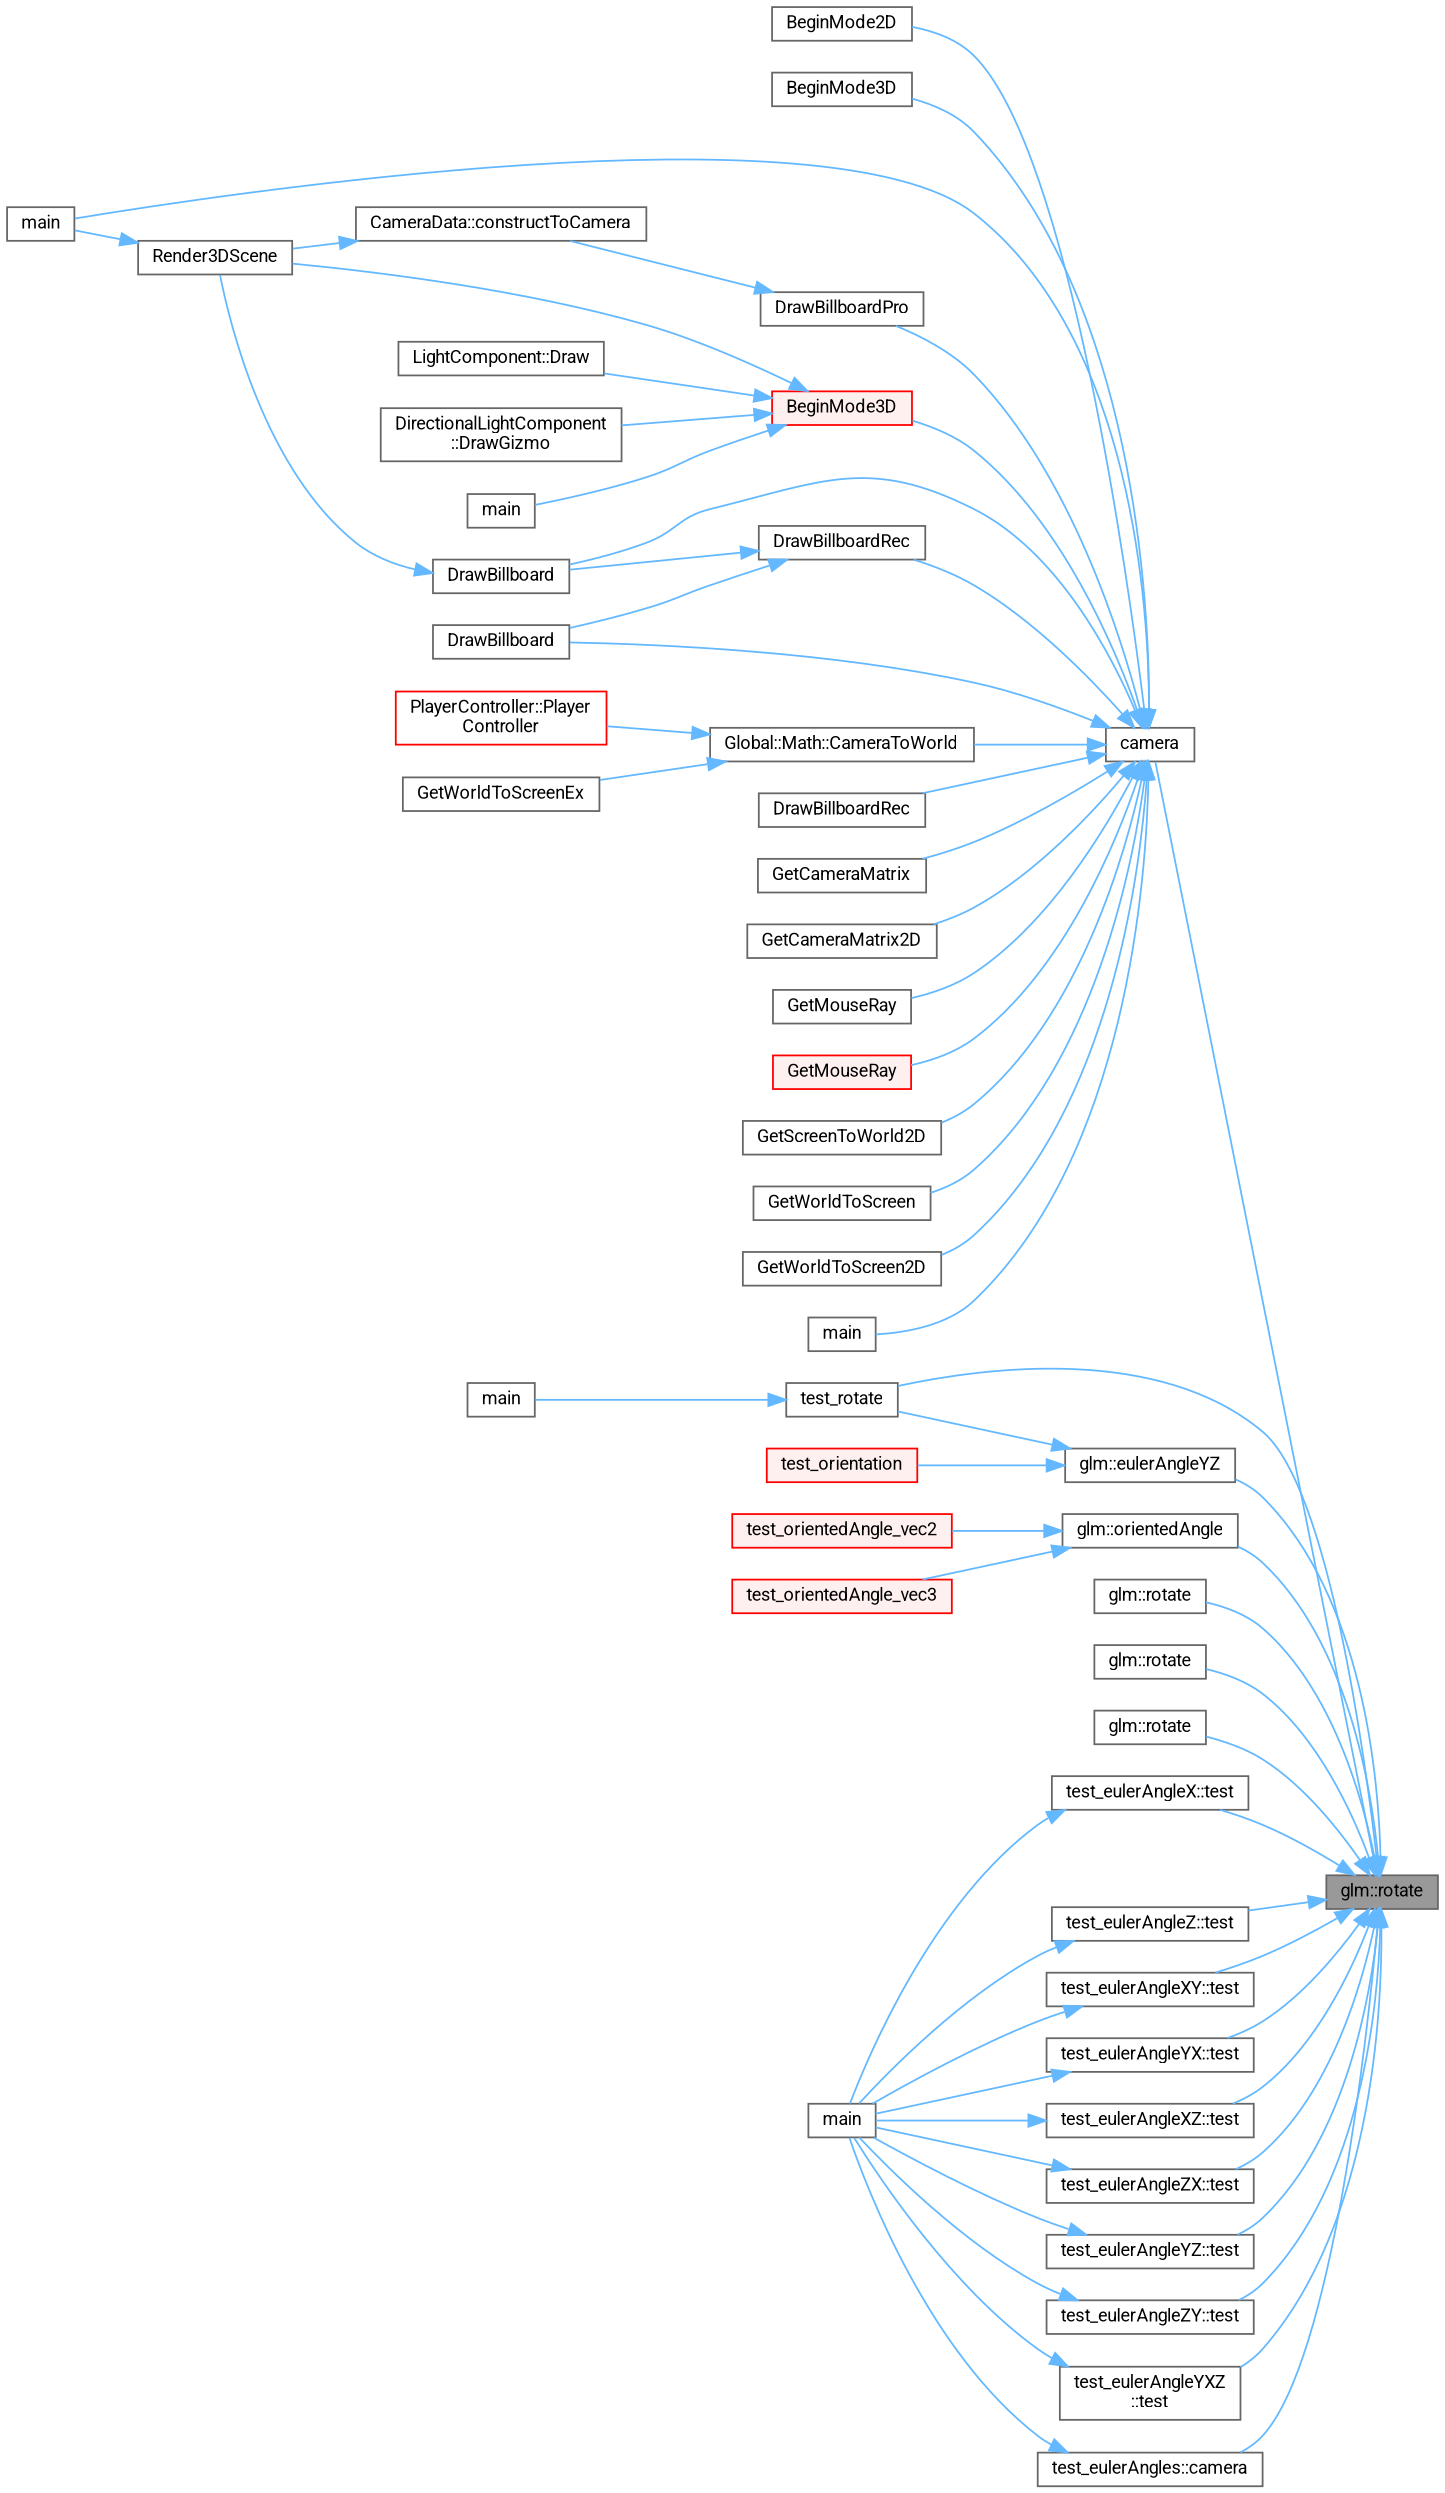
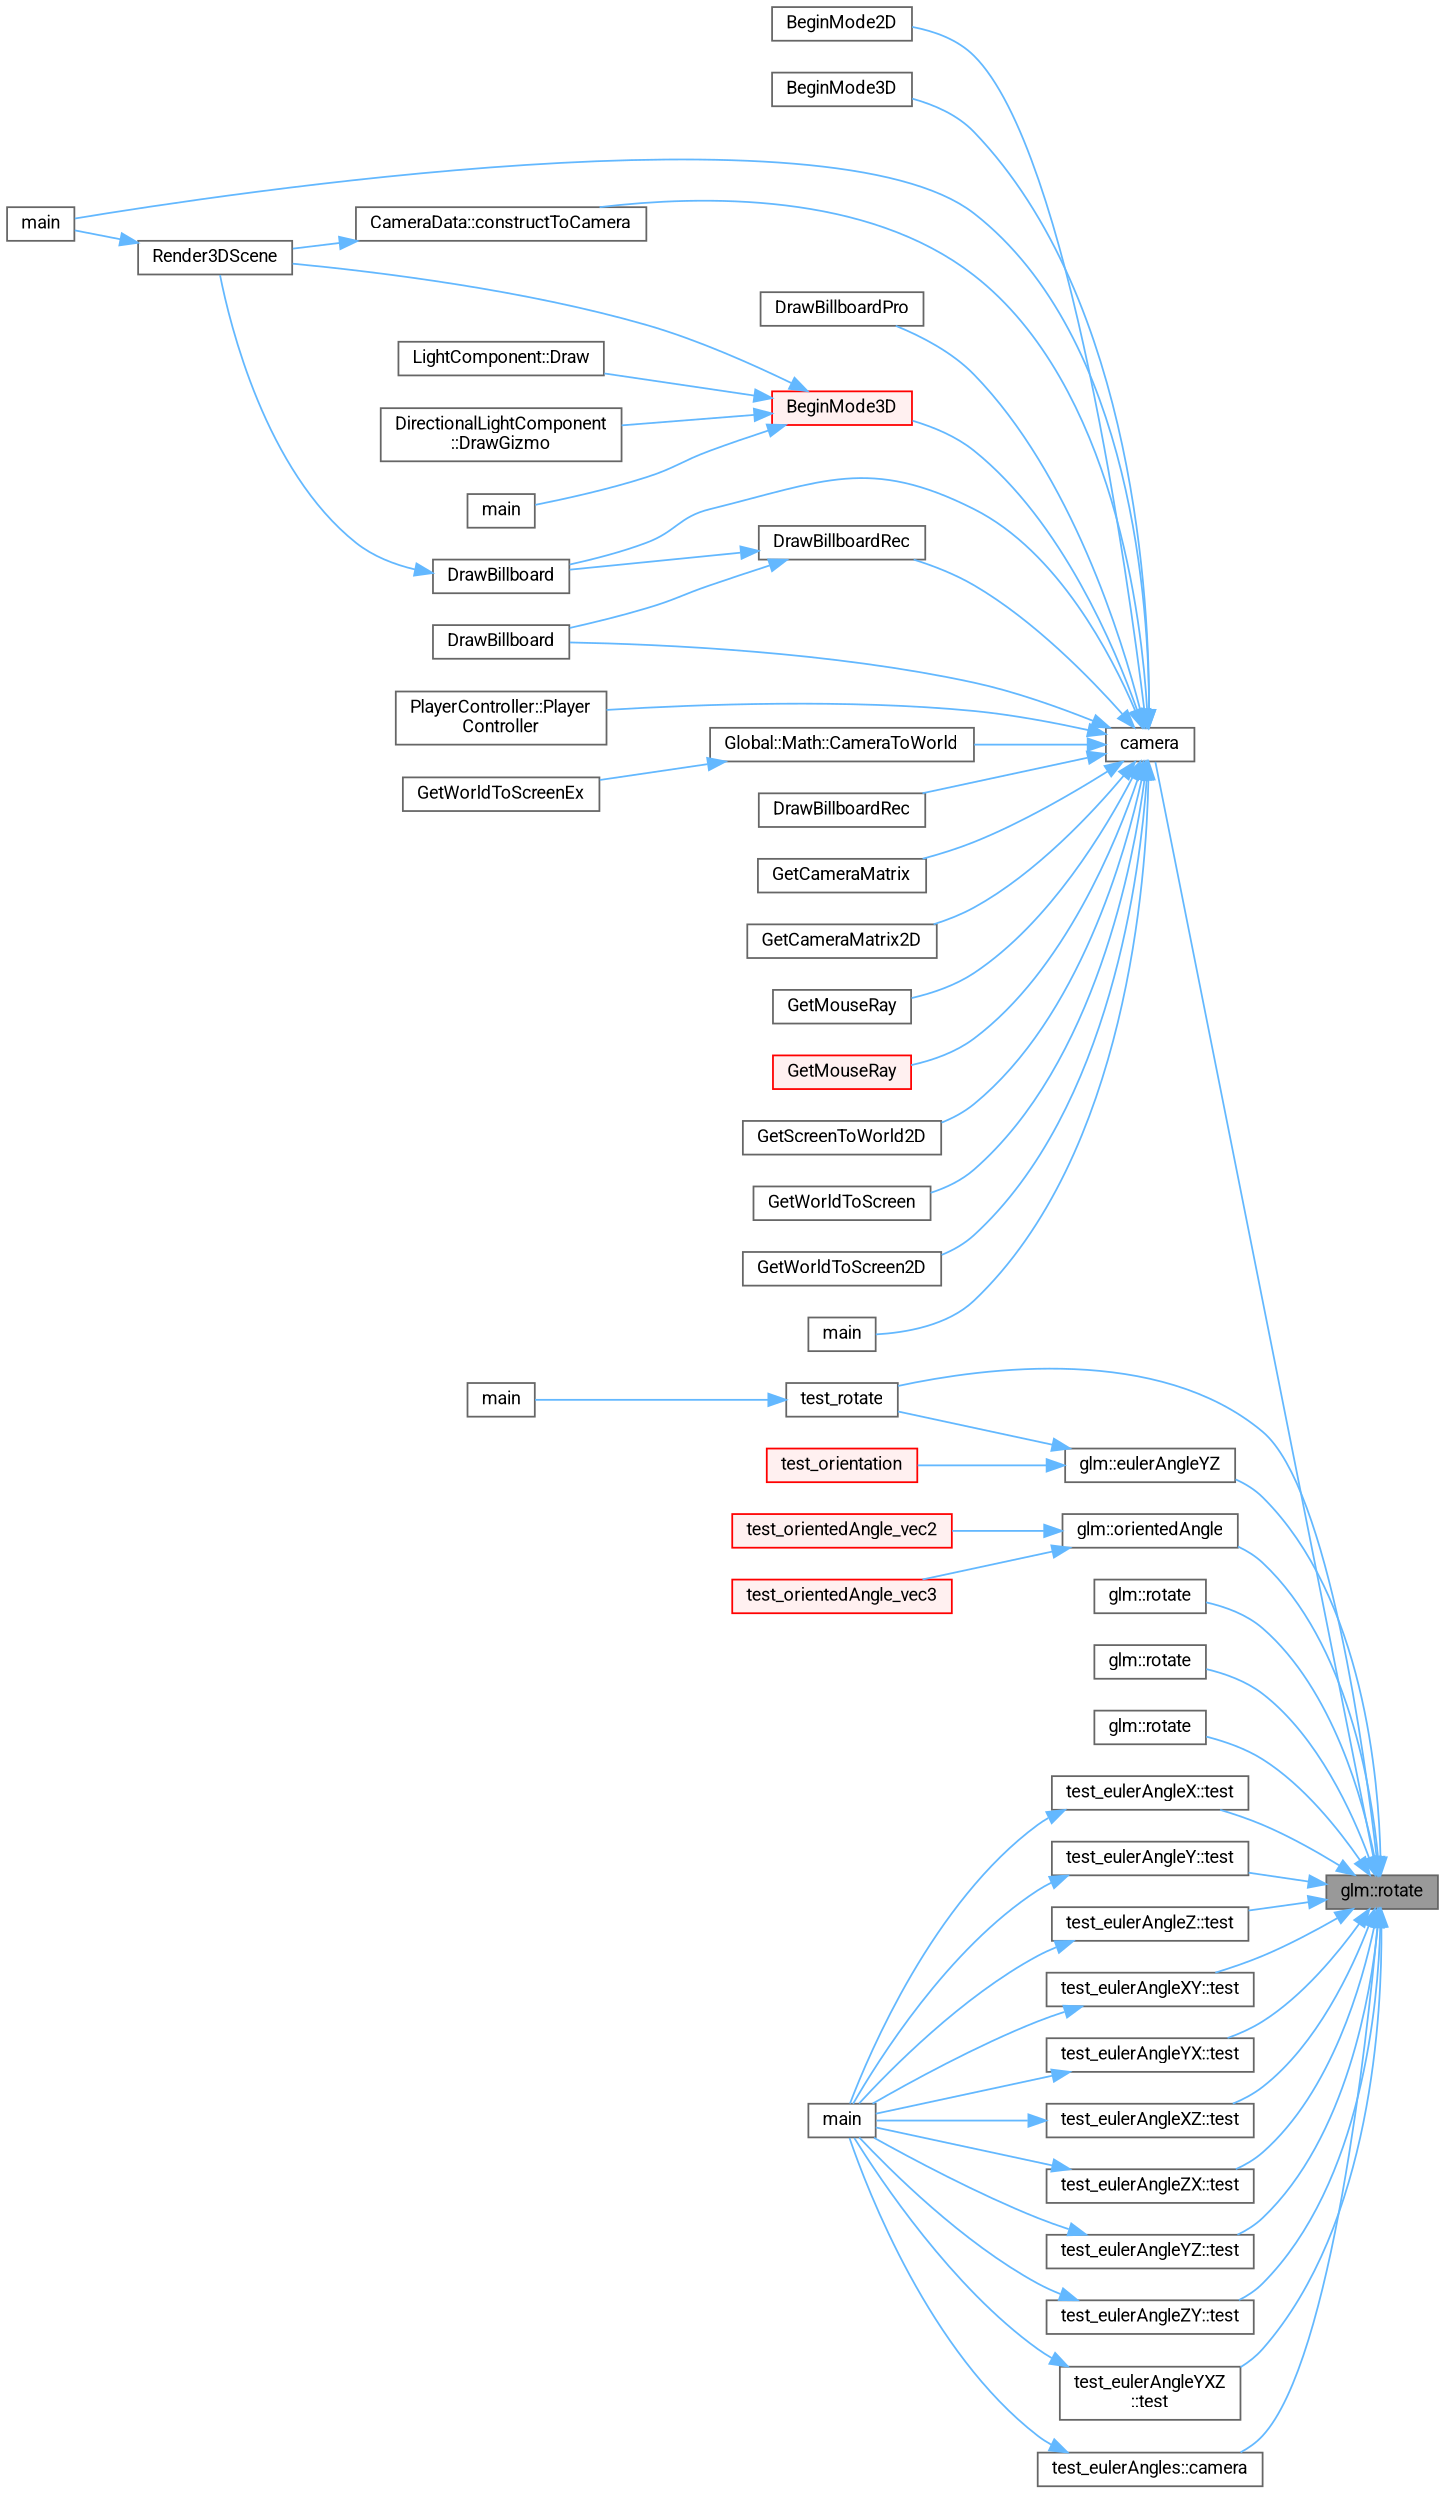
edge "CameraData::constructToCamera" -> "DrawBillboardPro": now "CameraData::constructToCamera" -> "camera"
node "PlayerController::Player Controller": color red -> grey40
edge "PlayerController::Player Controller" -> "Global::Math::CameraToWorld": now "PlayerController::Player Controller" -> "camera"
node "test_eulerAngleY::test": added
